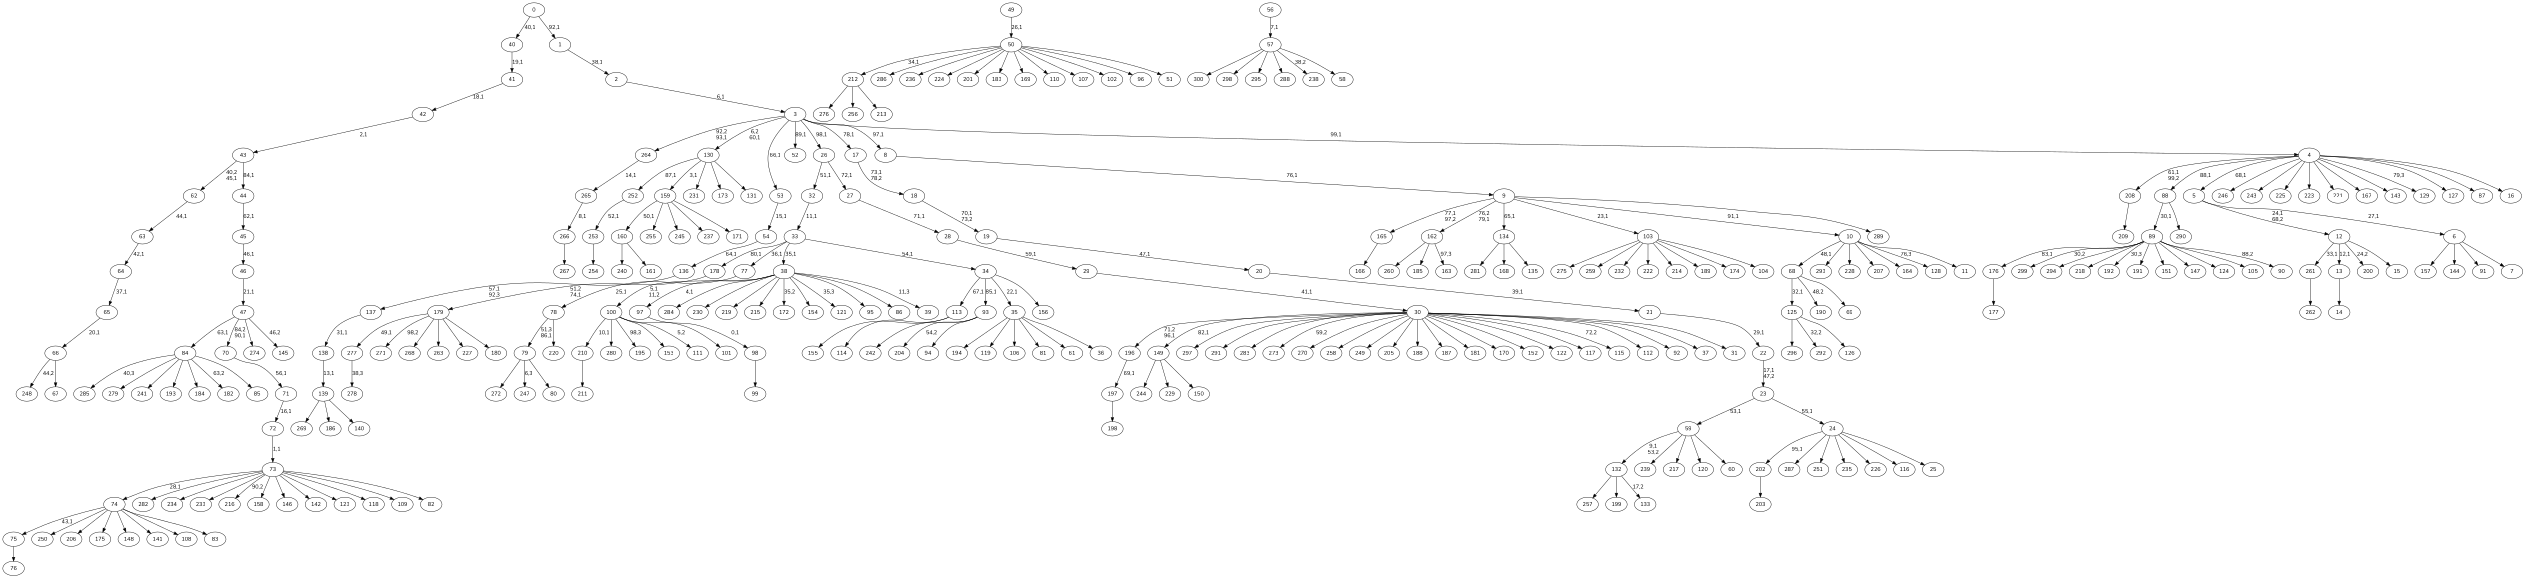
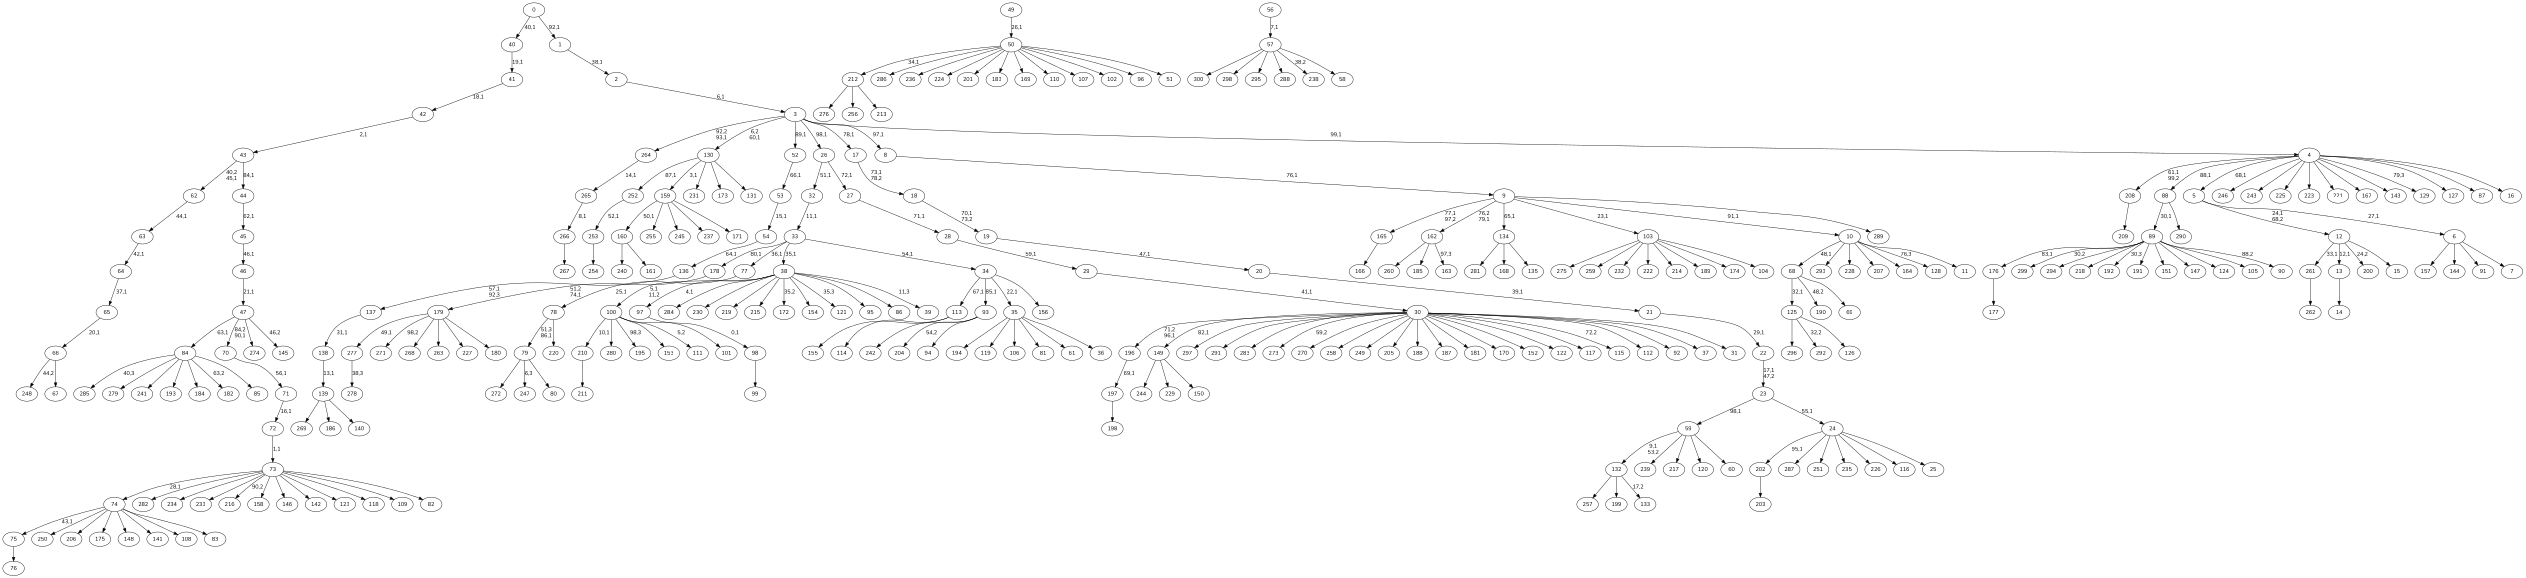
edge "3" -> "53": now "52" -> "53"
edge "23" -> "59": label "53,1" -> "98,1"
